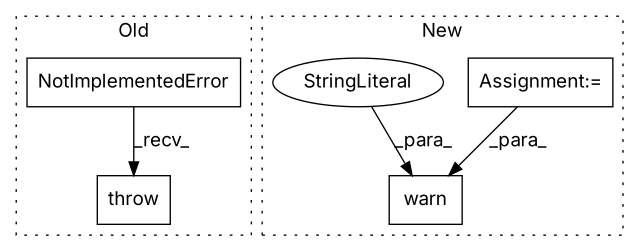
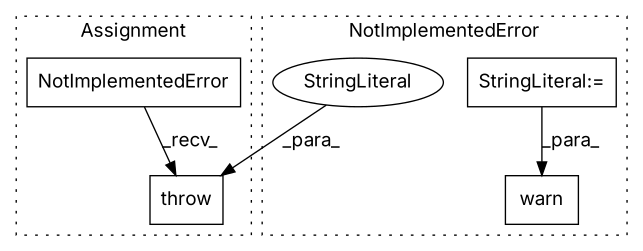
cluster "Old": label "Old" -> "Assignment"
cluster "New": label "New" -> "NotImplementedError"
node "Assignment:=": label "Assignment:=" -> "StringLiteral:="
edge "StringLiteral" -> "warn": now "StringLiteral" -> "throw"
